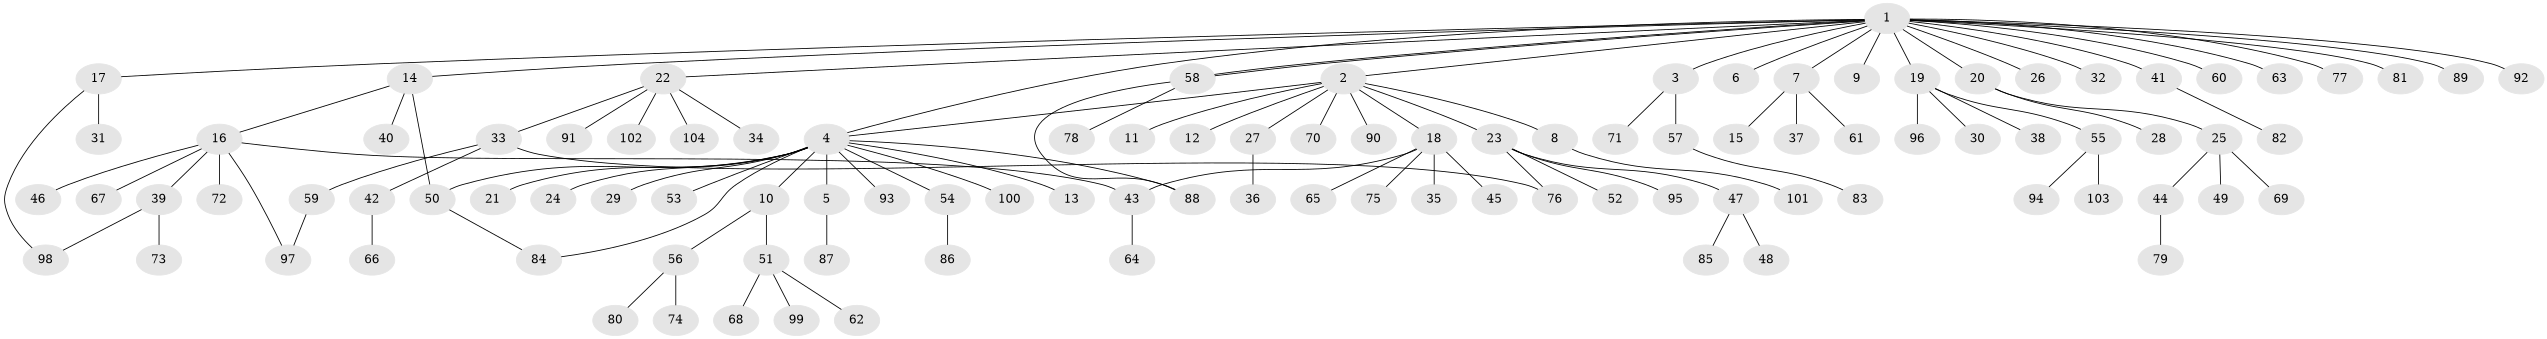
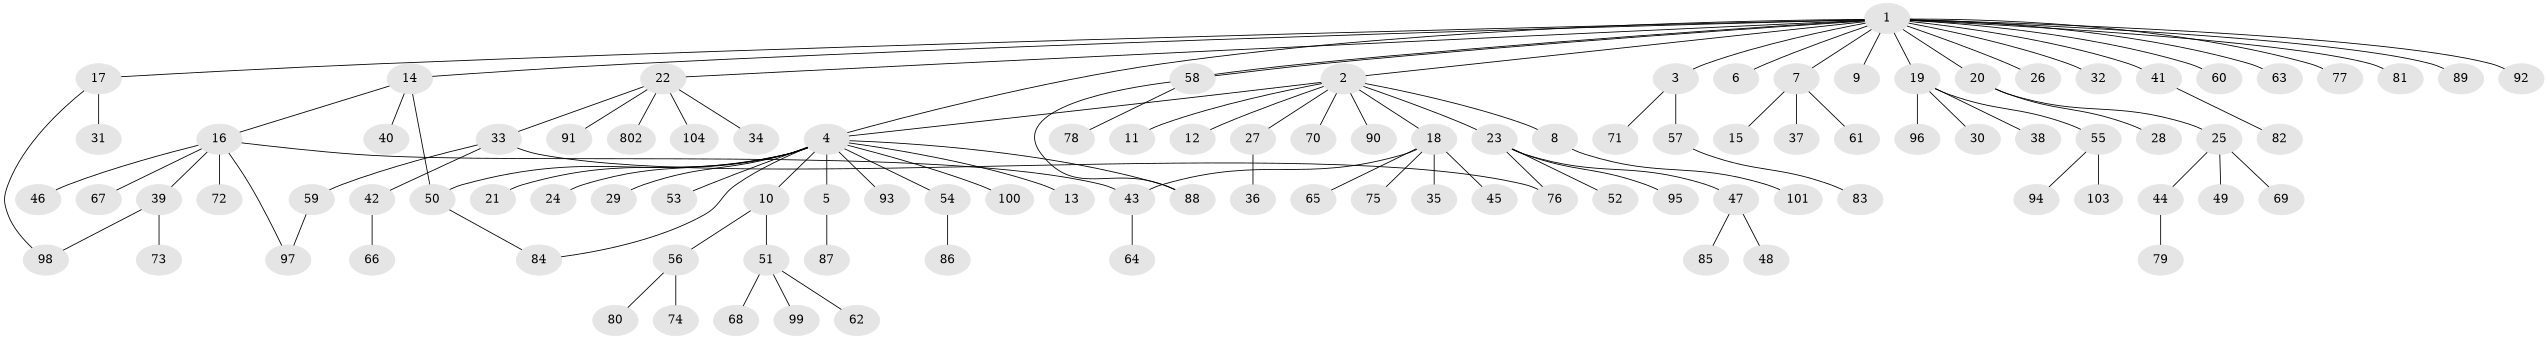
node "102": label "102" -> "802"
